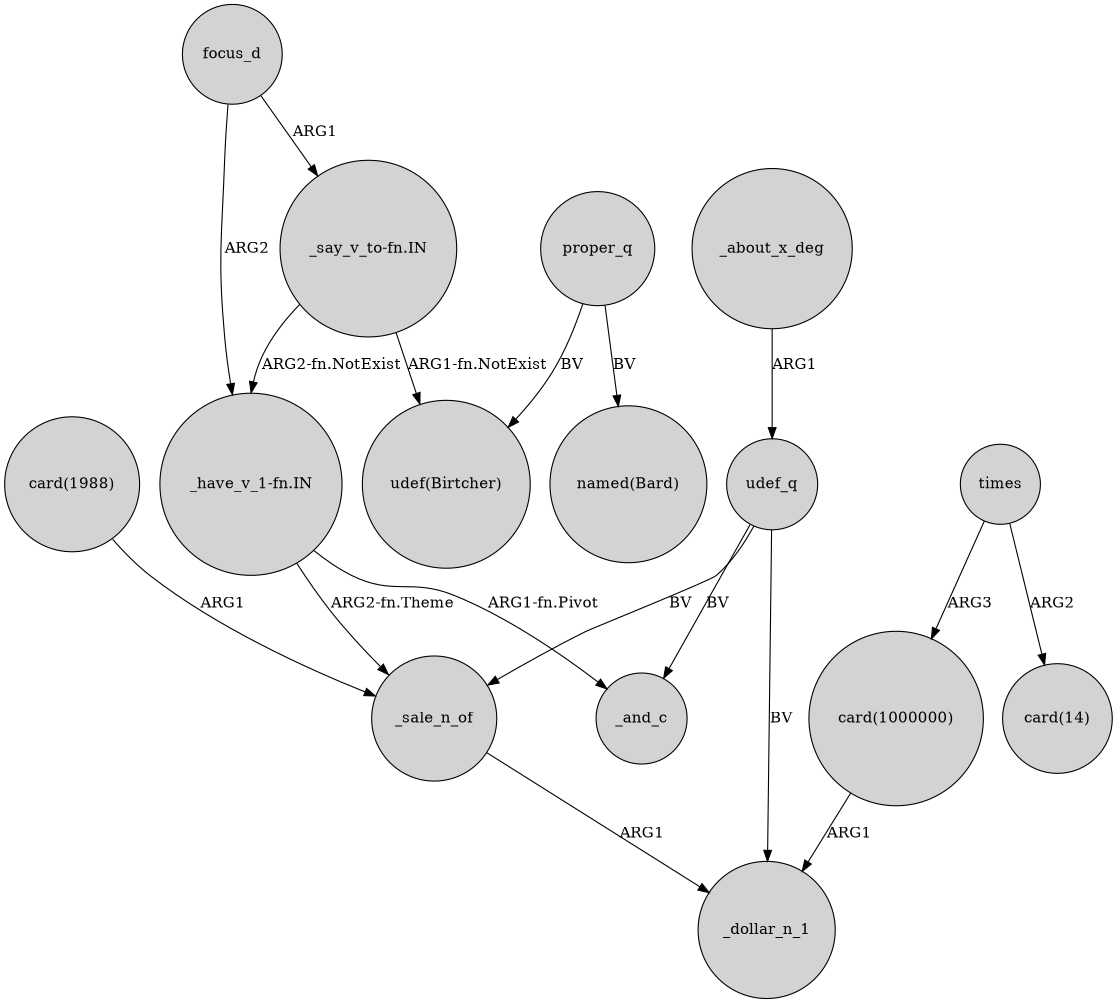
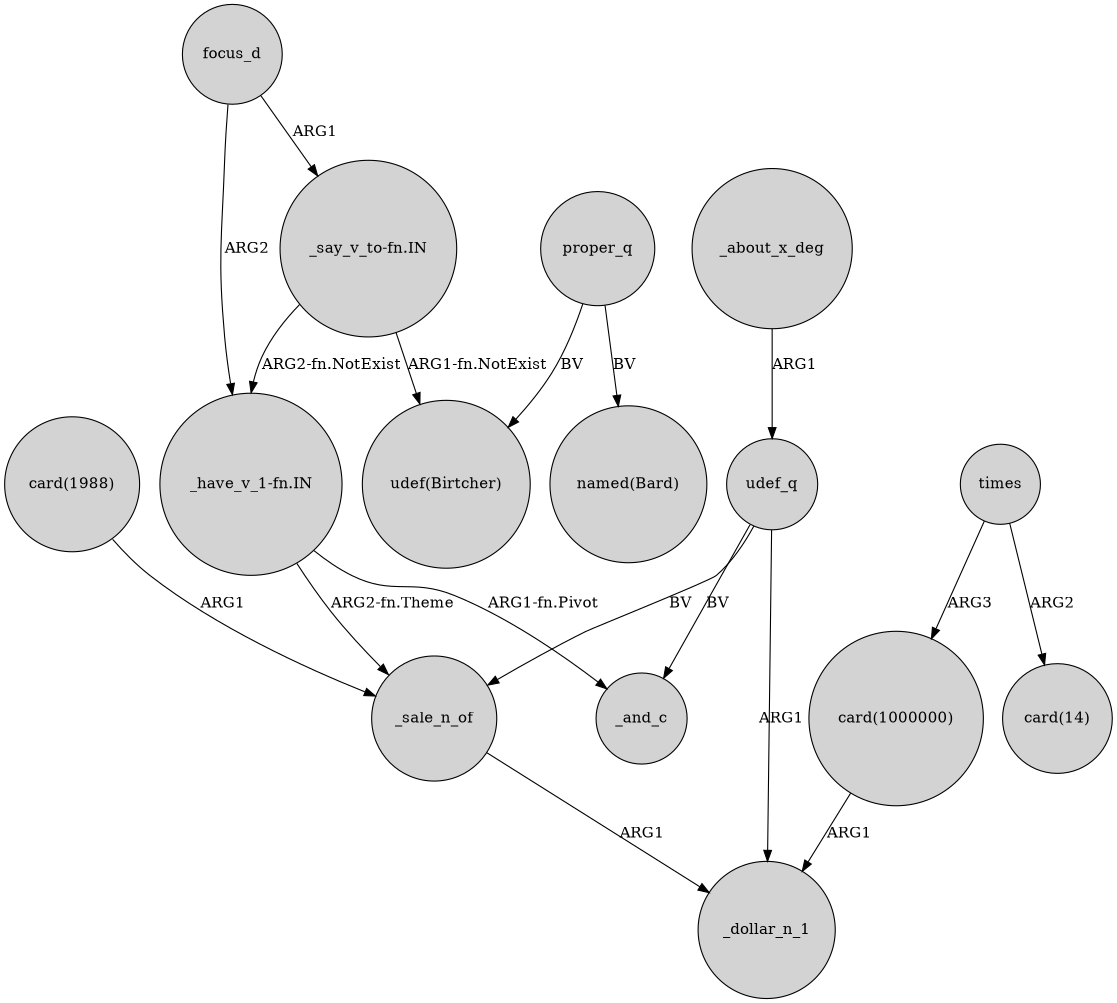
edge "udef_q" -> "_dollar_n_1": label "BV" -> "ARG1"
